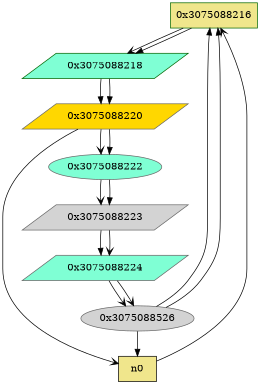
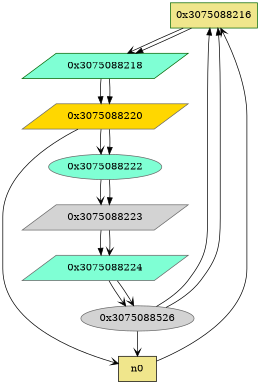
edge "0x3075088526" -> "n0": arrowhead normal -> vee
